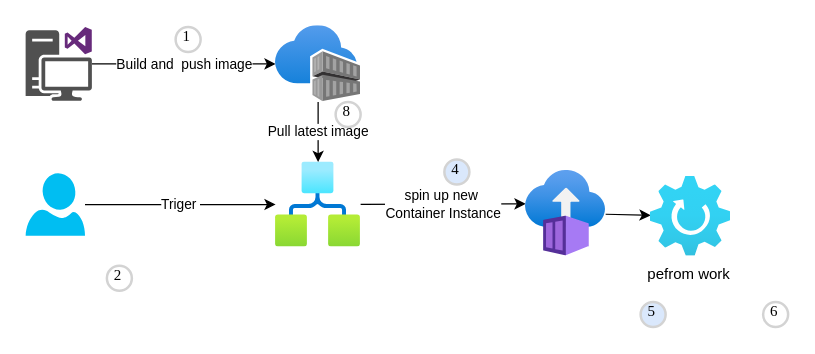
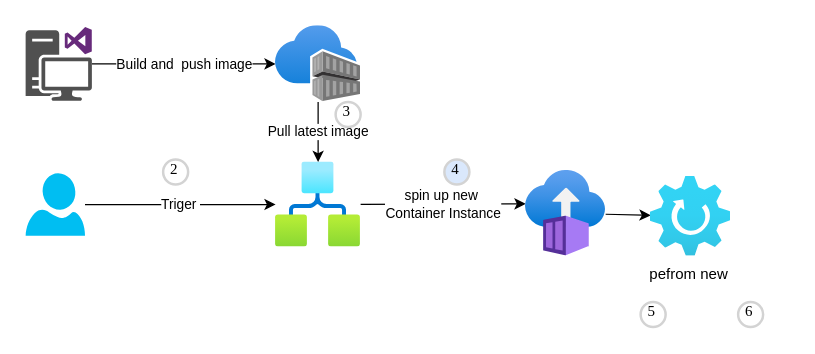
node "1": removed
node "8": label "8" -> "3"
node "pefrom work": label "pefrom work" -> "pefrom new"
node "2": moved (119, 278) -> (176, 172)
node "5": fillcolor #dae8fc -> #ffffff
node "6": moved (776, 314) -> (751, 314)
